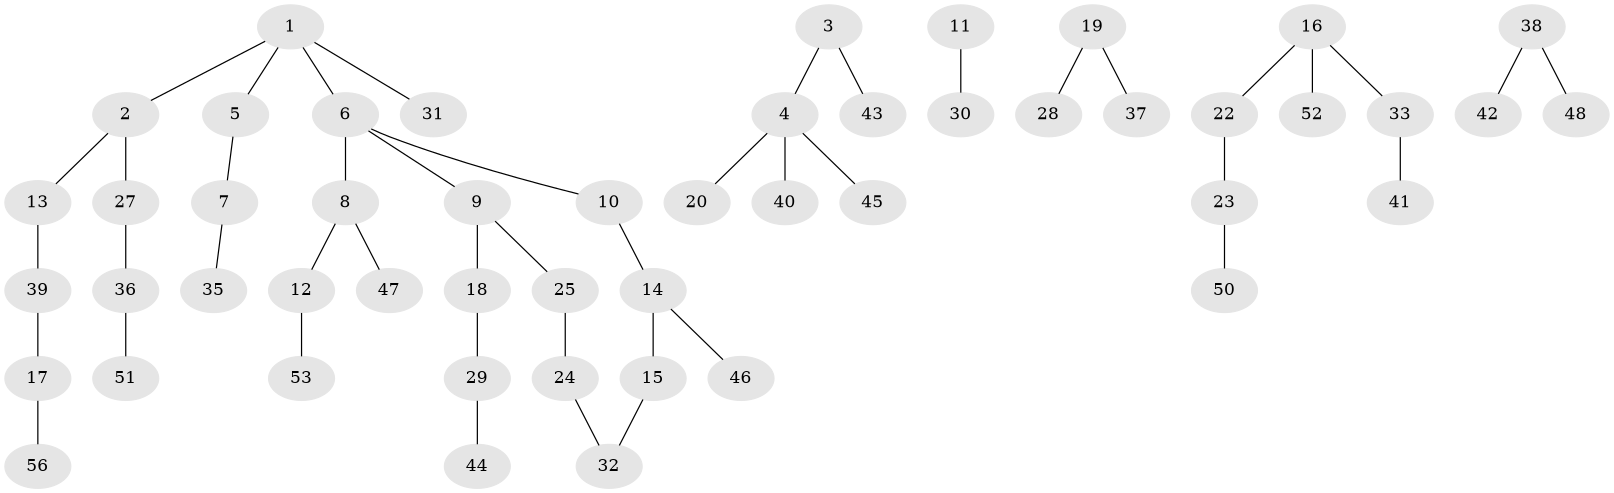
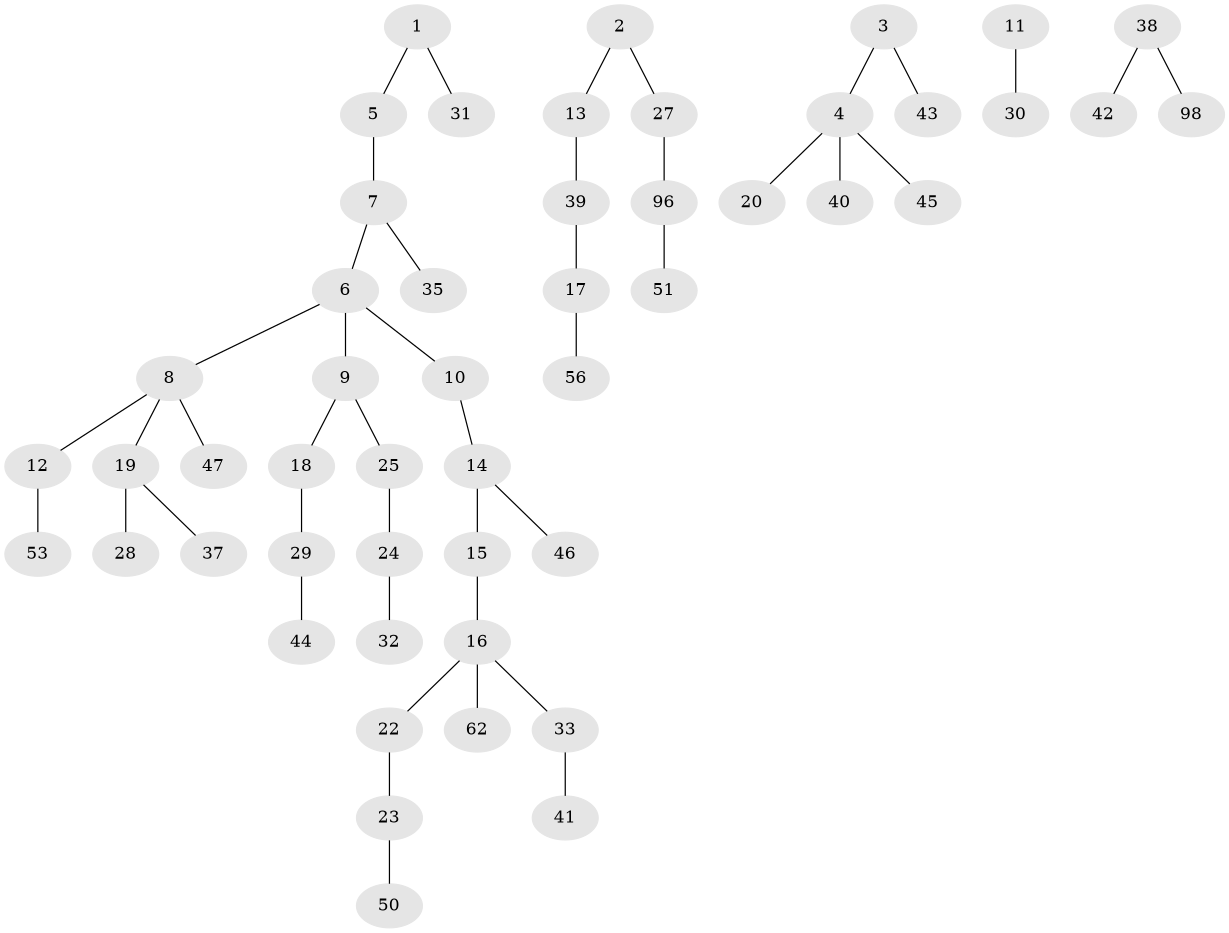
edge "1" -- "2": removed
edge "1" -- "6": now "7" -- "6"
node "52": label "52" -> "62"
node "48": label "48" -> "98"
node "36": label "36" -> "96"
edge "8" -- "19": added
edge "15" -- "32": now "15" -- "16"
